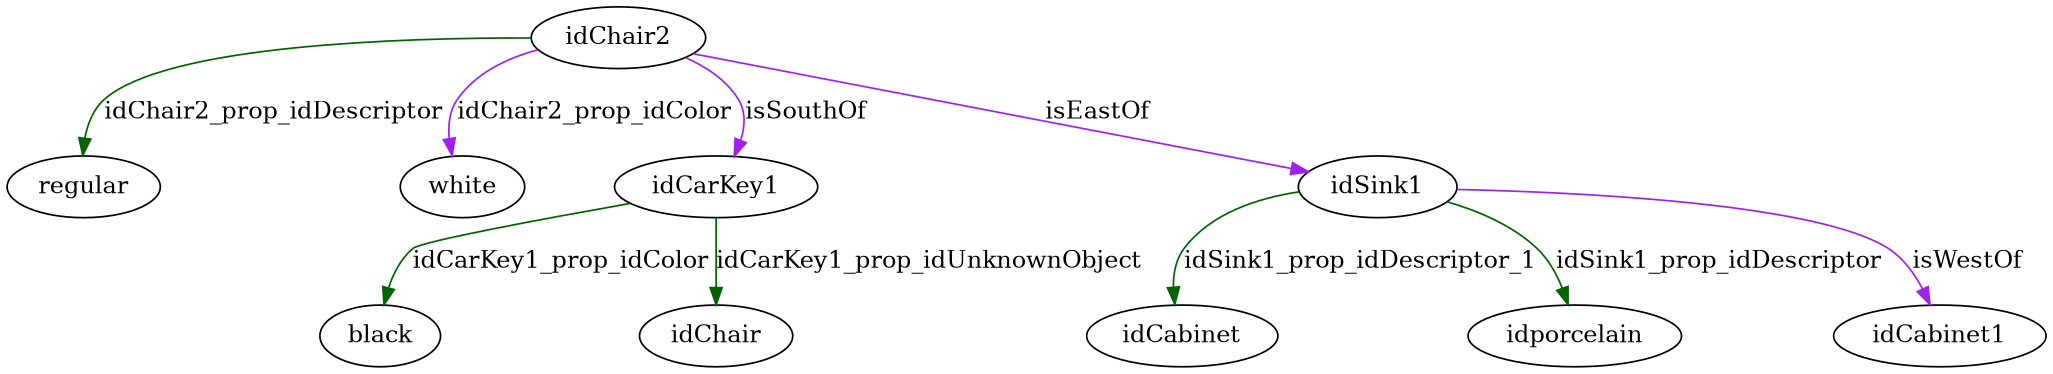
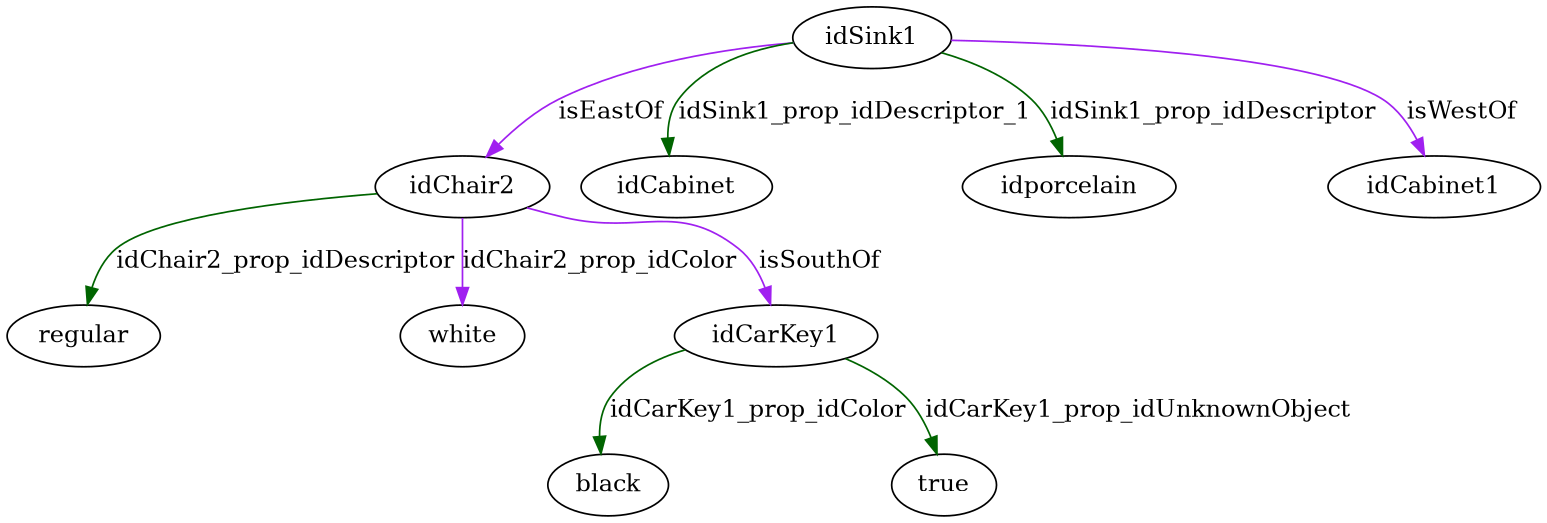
edge "idChair2" -> "idSink1": reversed
node "idChair": label "idChair" -> "true"
